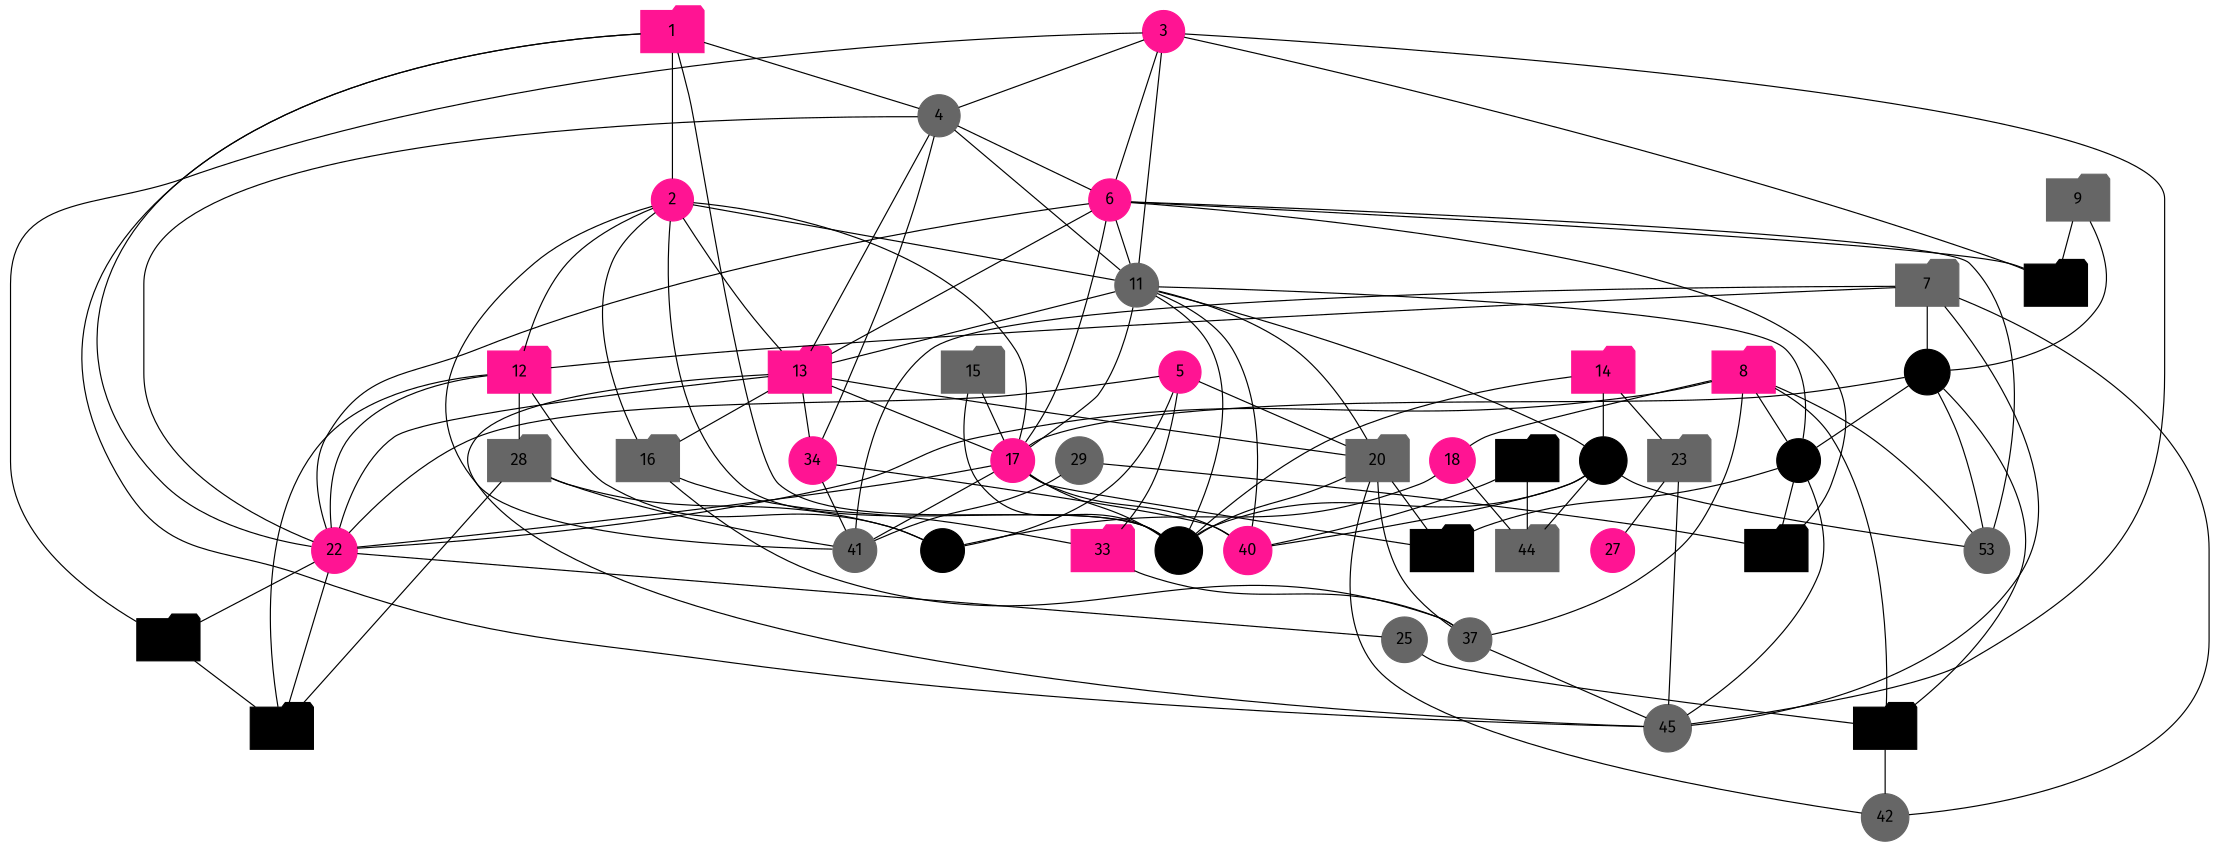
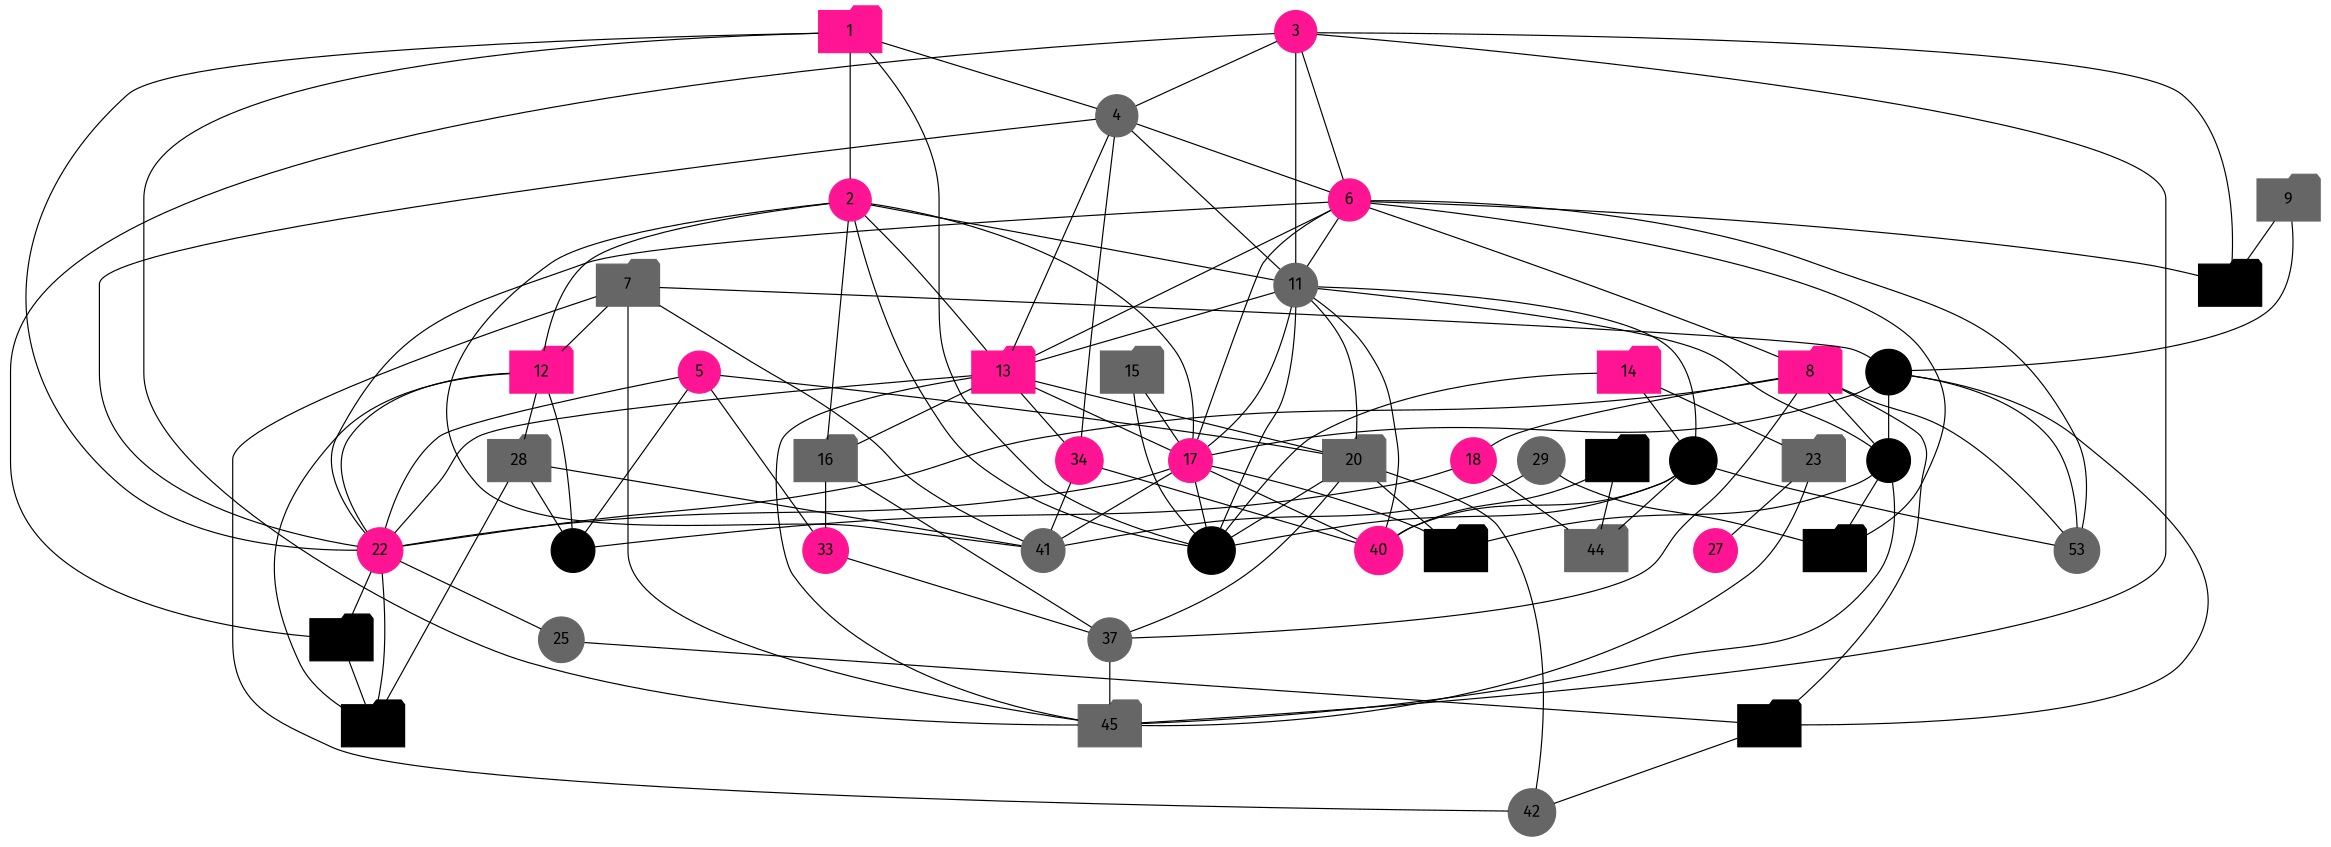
edge "6" -- "8": added
node "33": shape folder -> circle
node "45": shape circle -> folder
